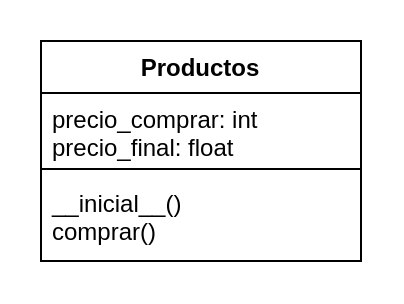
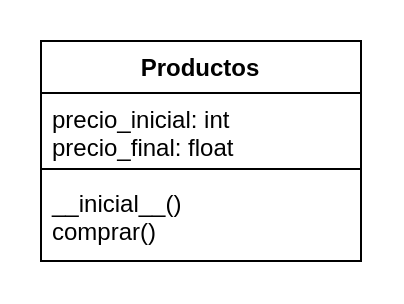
node "precio_comprar: int precio_final: float": label "precio_comprar: int precio_final: float" -> "precio_inicial: int precio_final: float"
